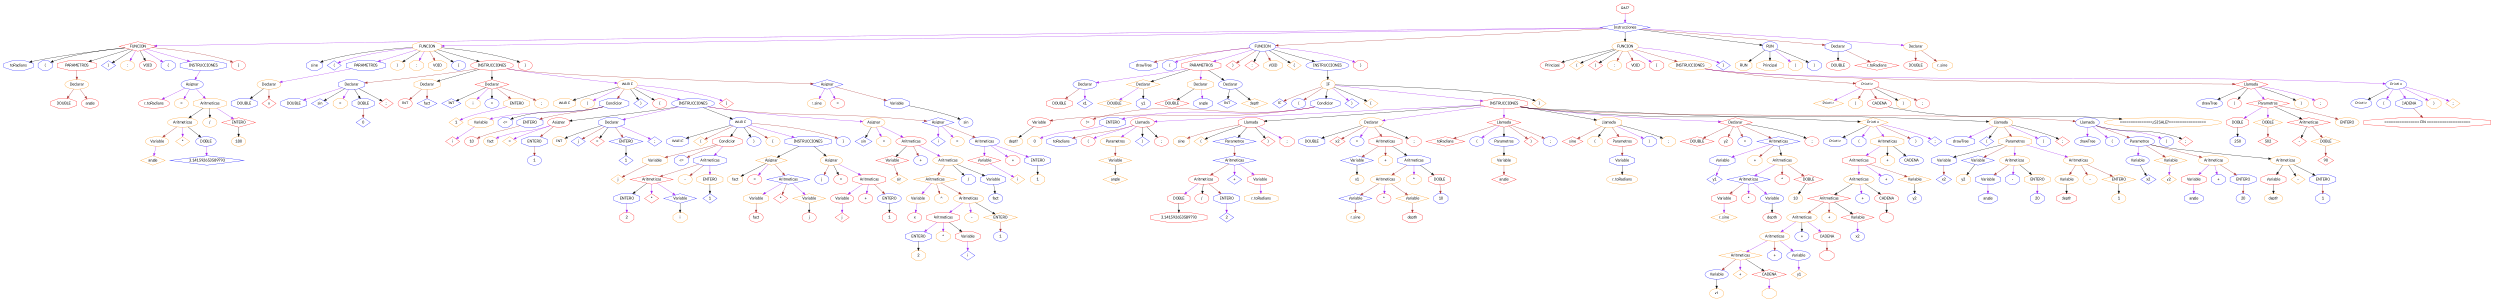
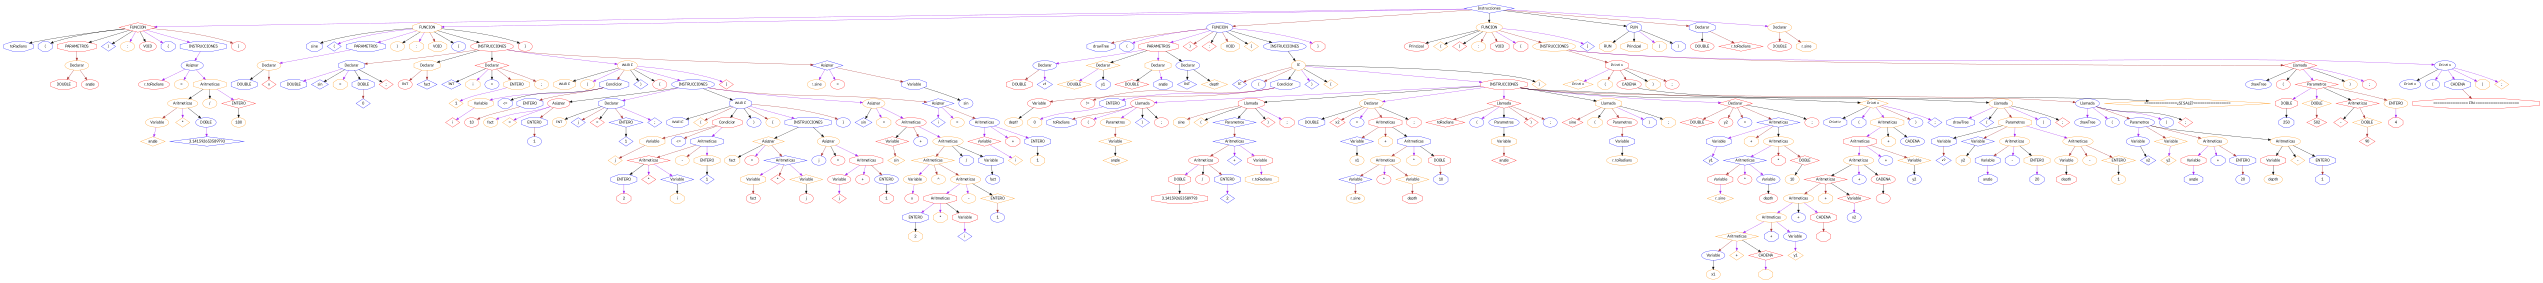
node "RAIZ": removed
node "===============¿SI SALE?=================": shape ellipse -> diamond
node "4": added
